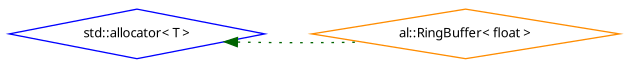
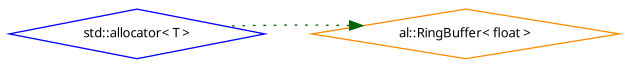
edge "al::RingBuffer< float >" -> "std::allocator< T >": reversed
